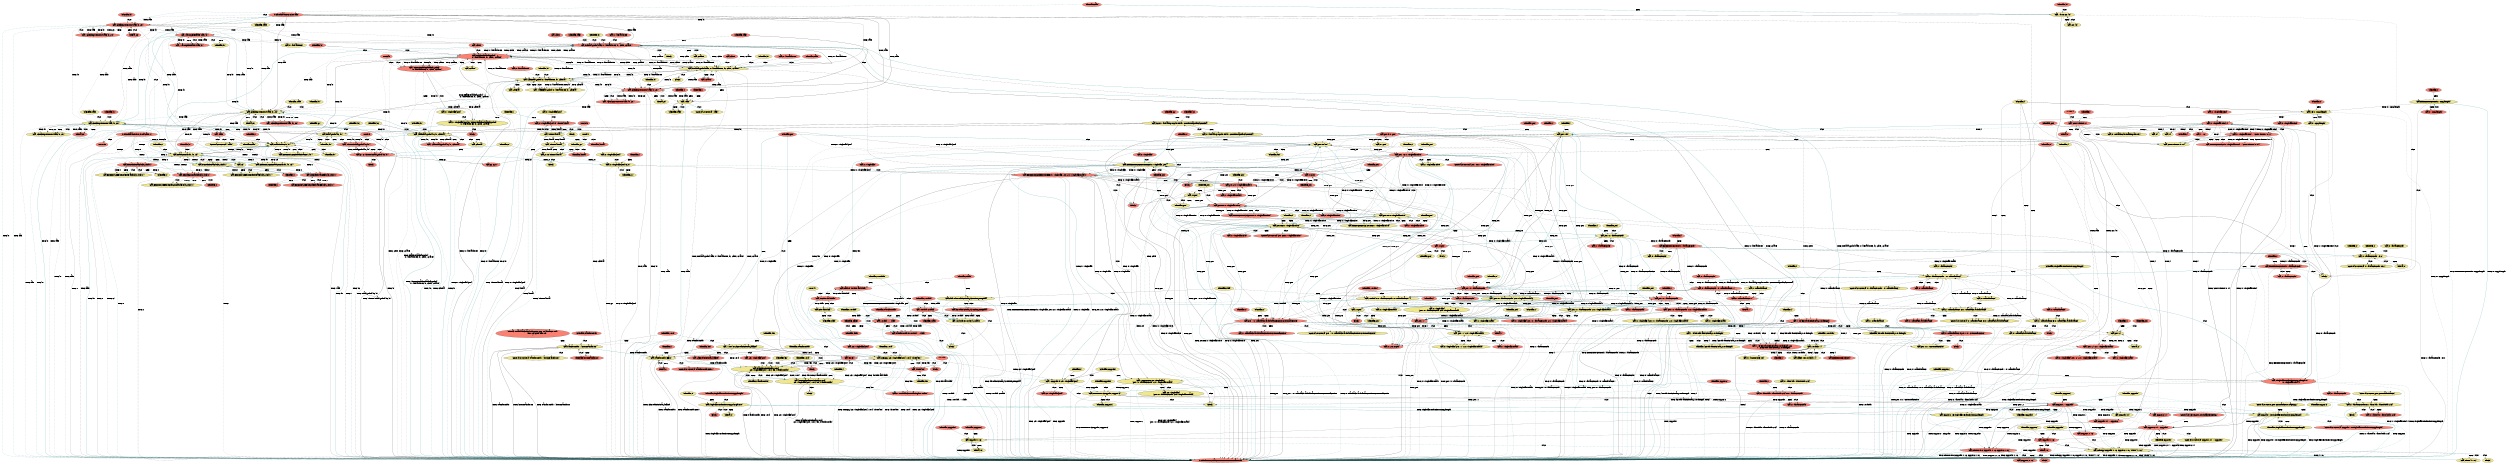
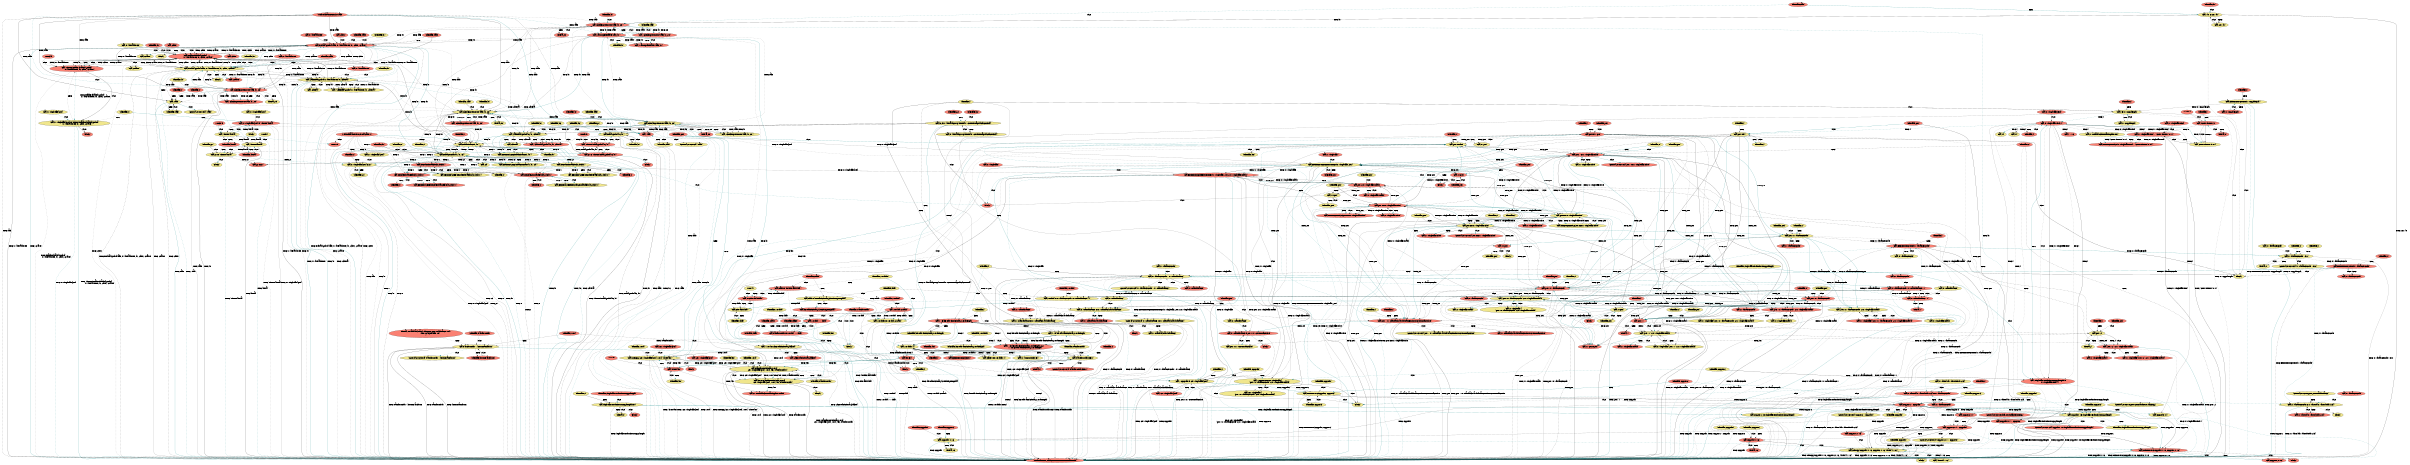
node "(ControlStructure,if (copy_src < copy_dst))": added
node "(ControlStructure,goto postSelfintersecting;)": label "(ControlStructure,goto postSelfintersecting;)" -> "(ControlStructure,shift postSelfintersecting;)"
